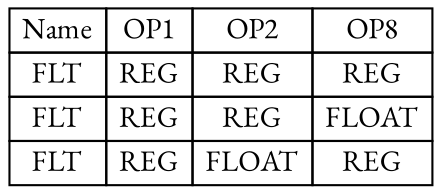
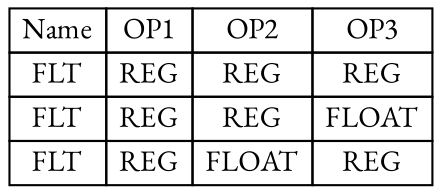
node "Name": text "OP8" -> "OP3"
